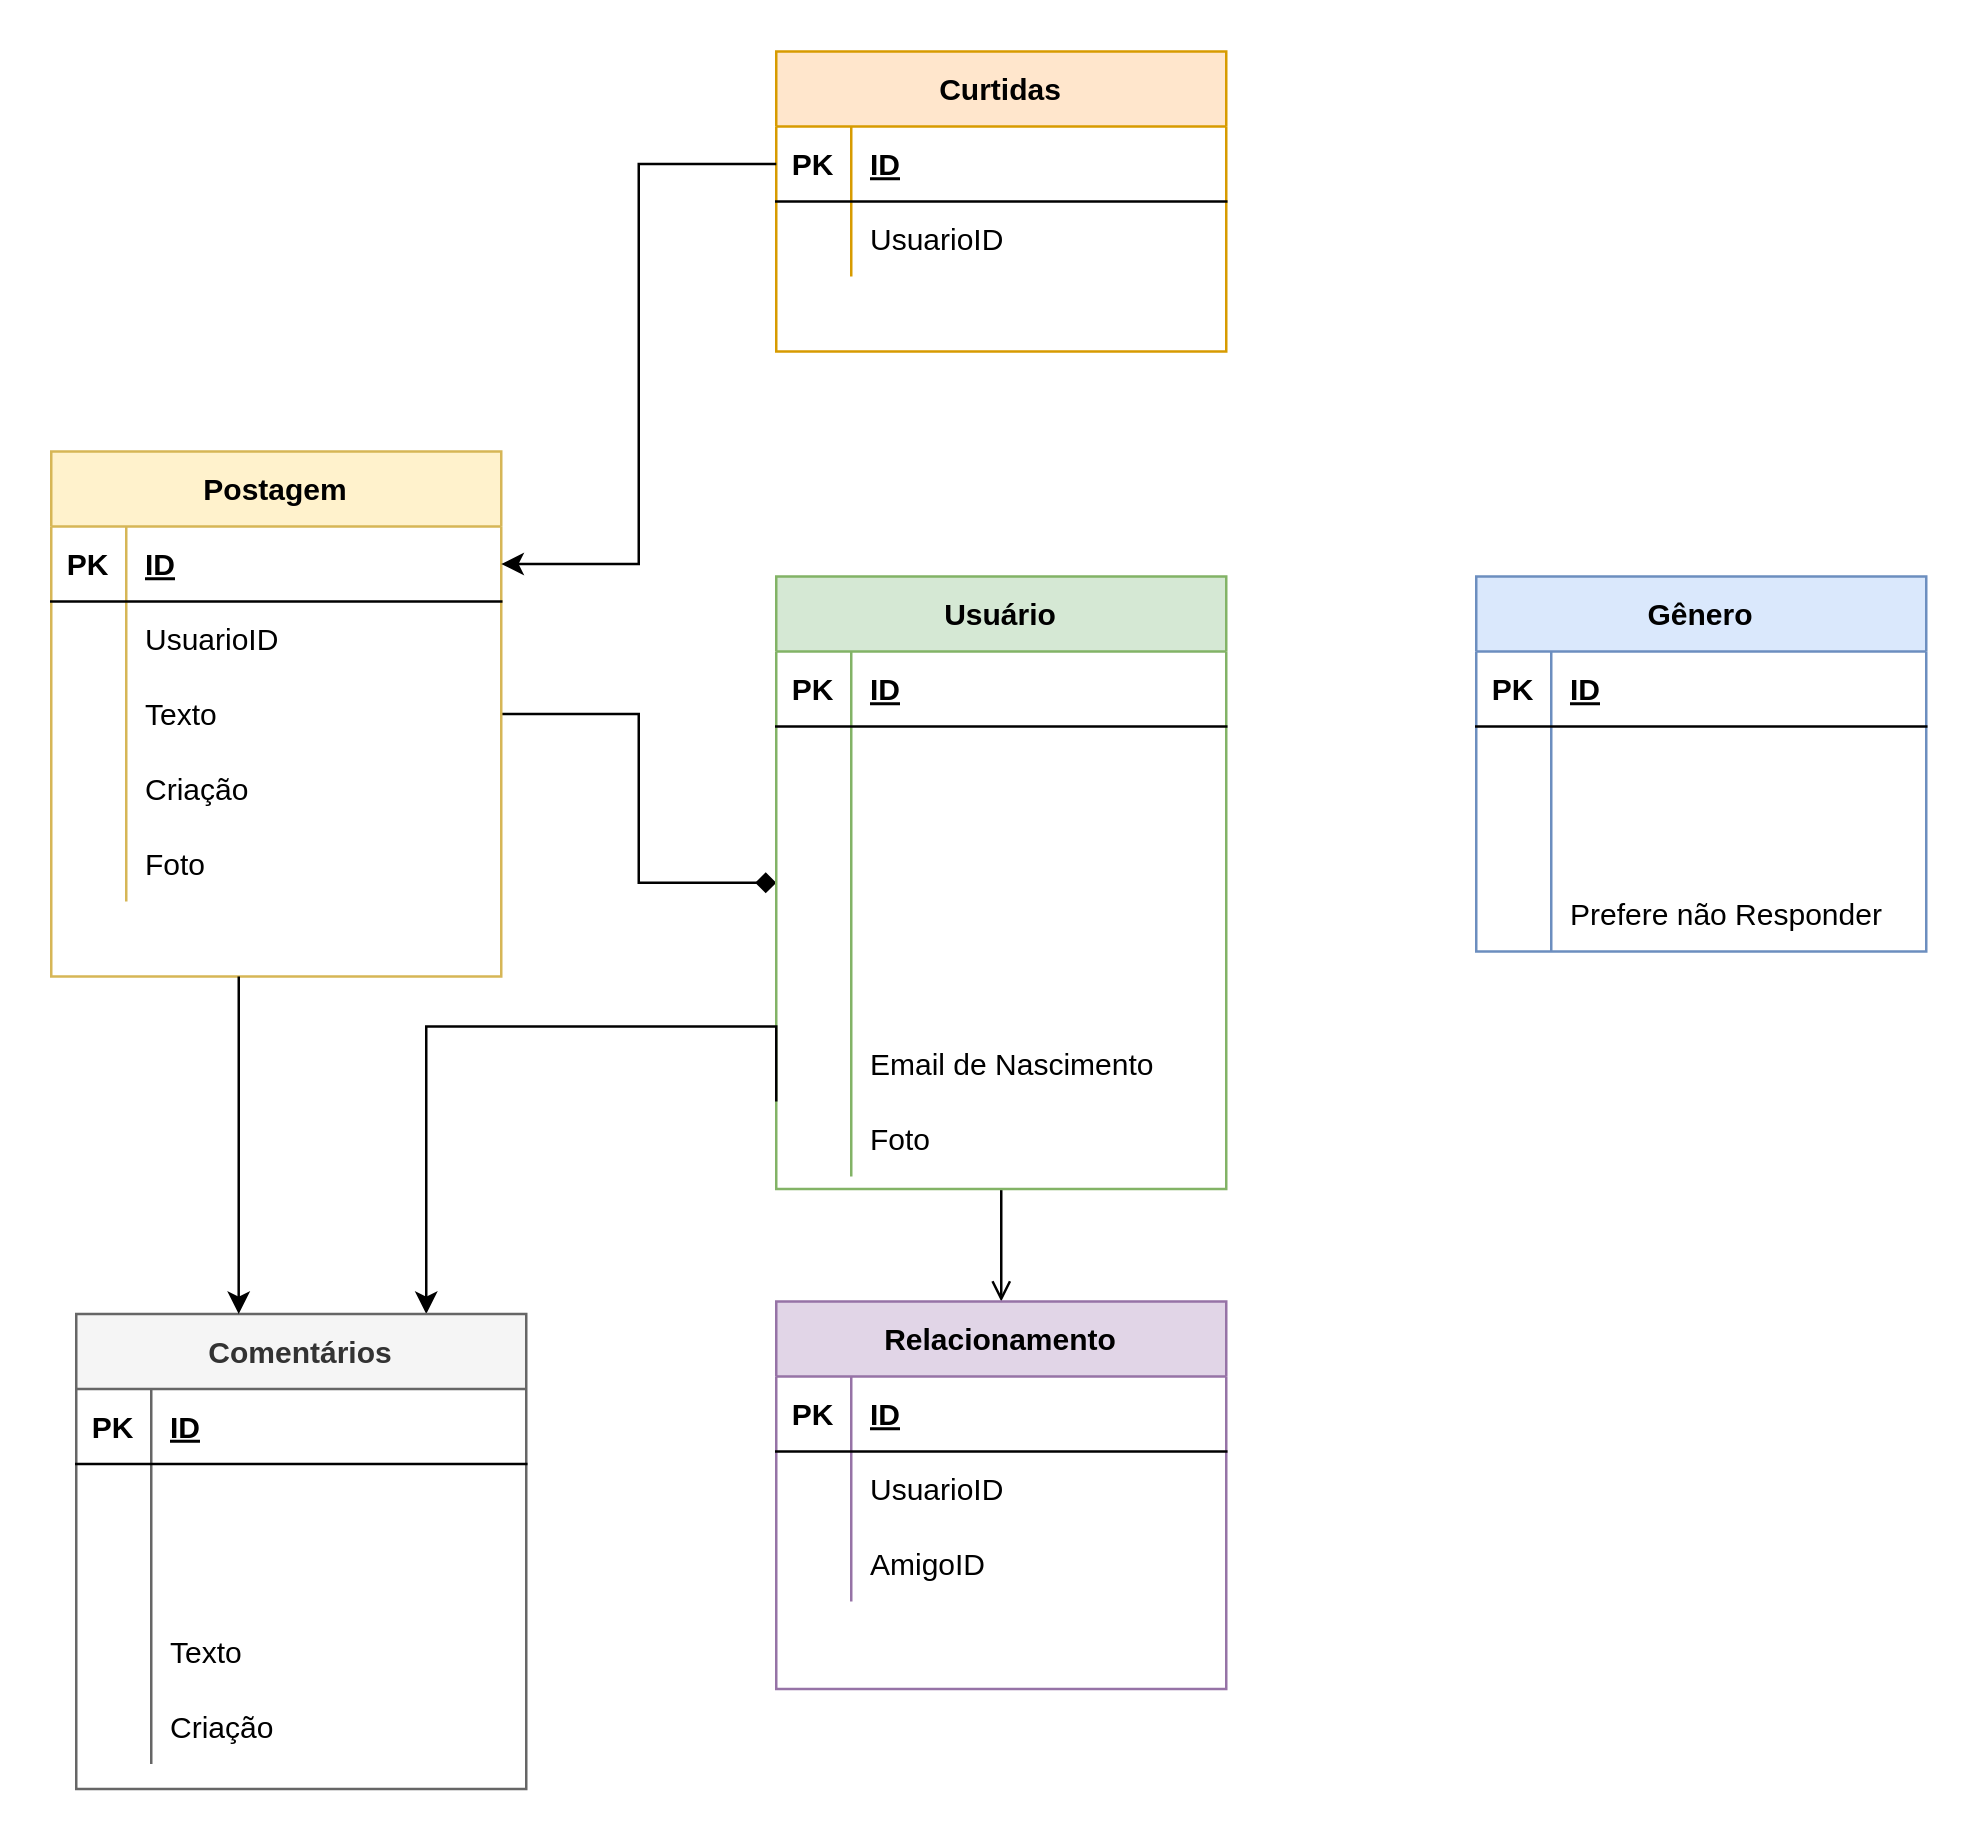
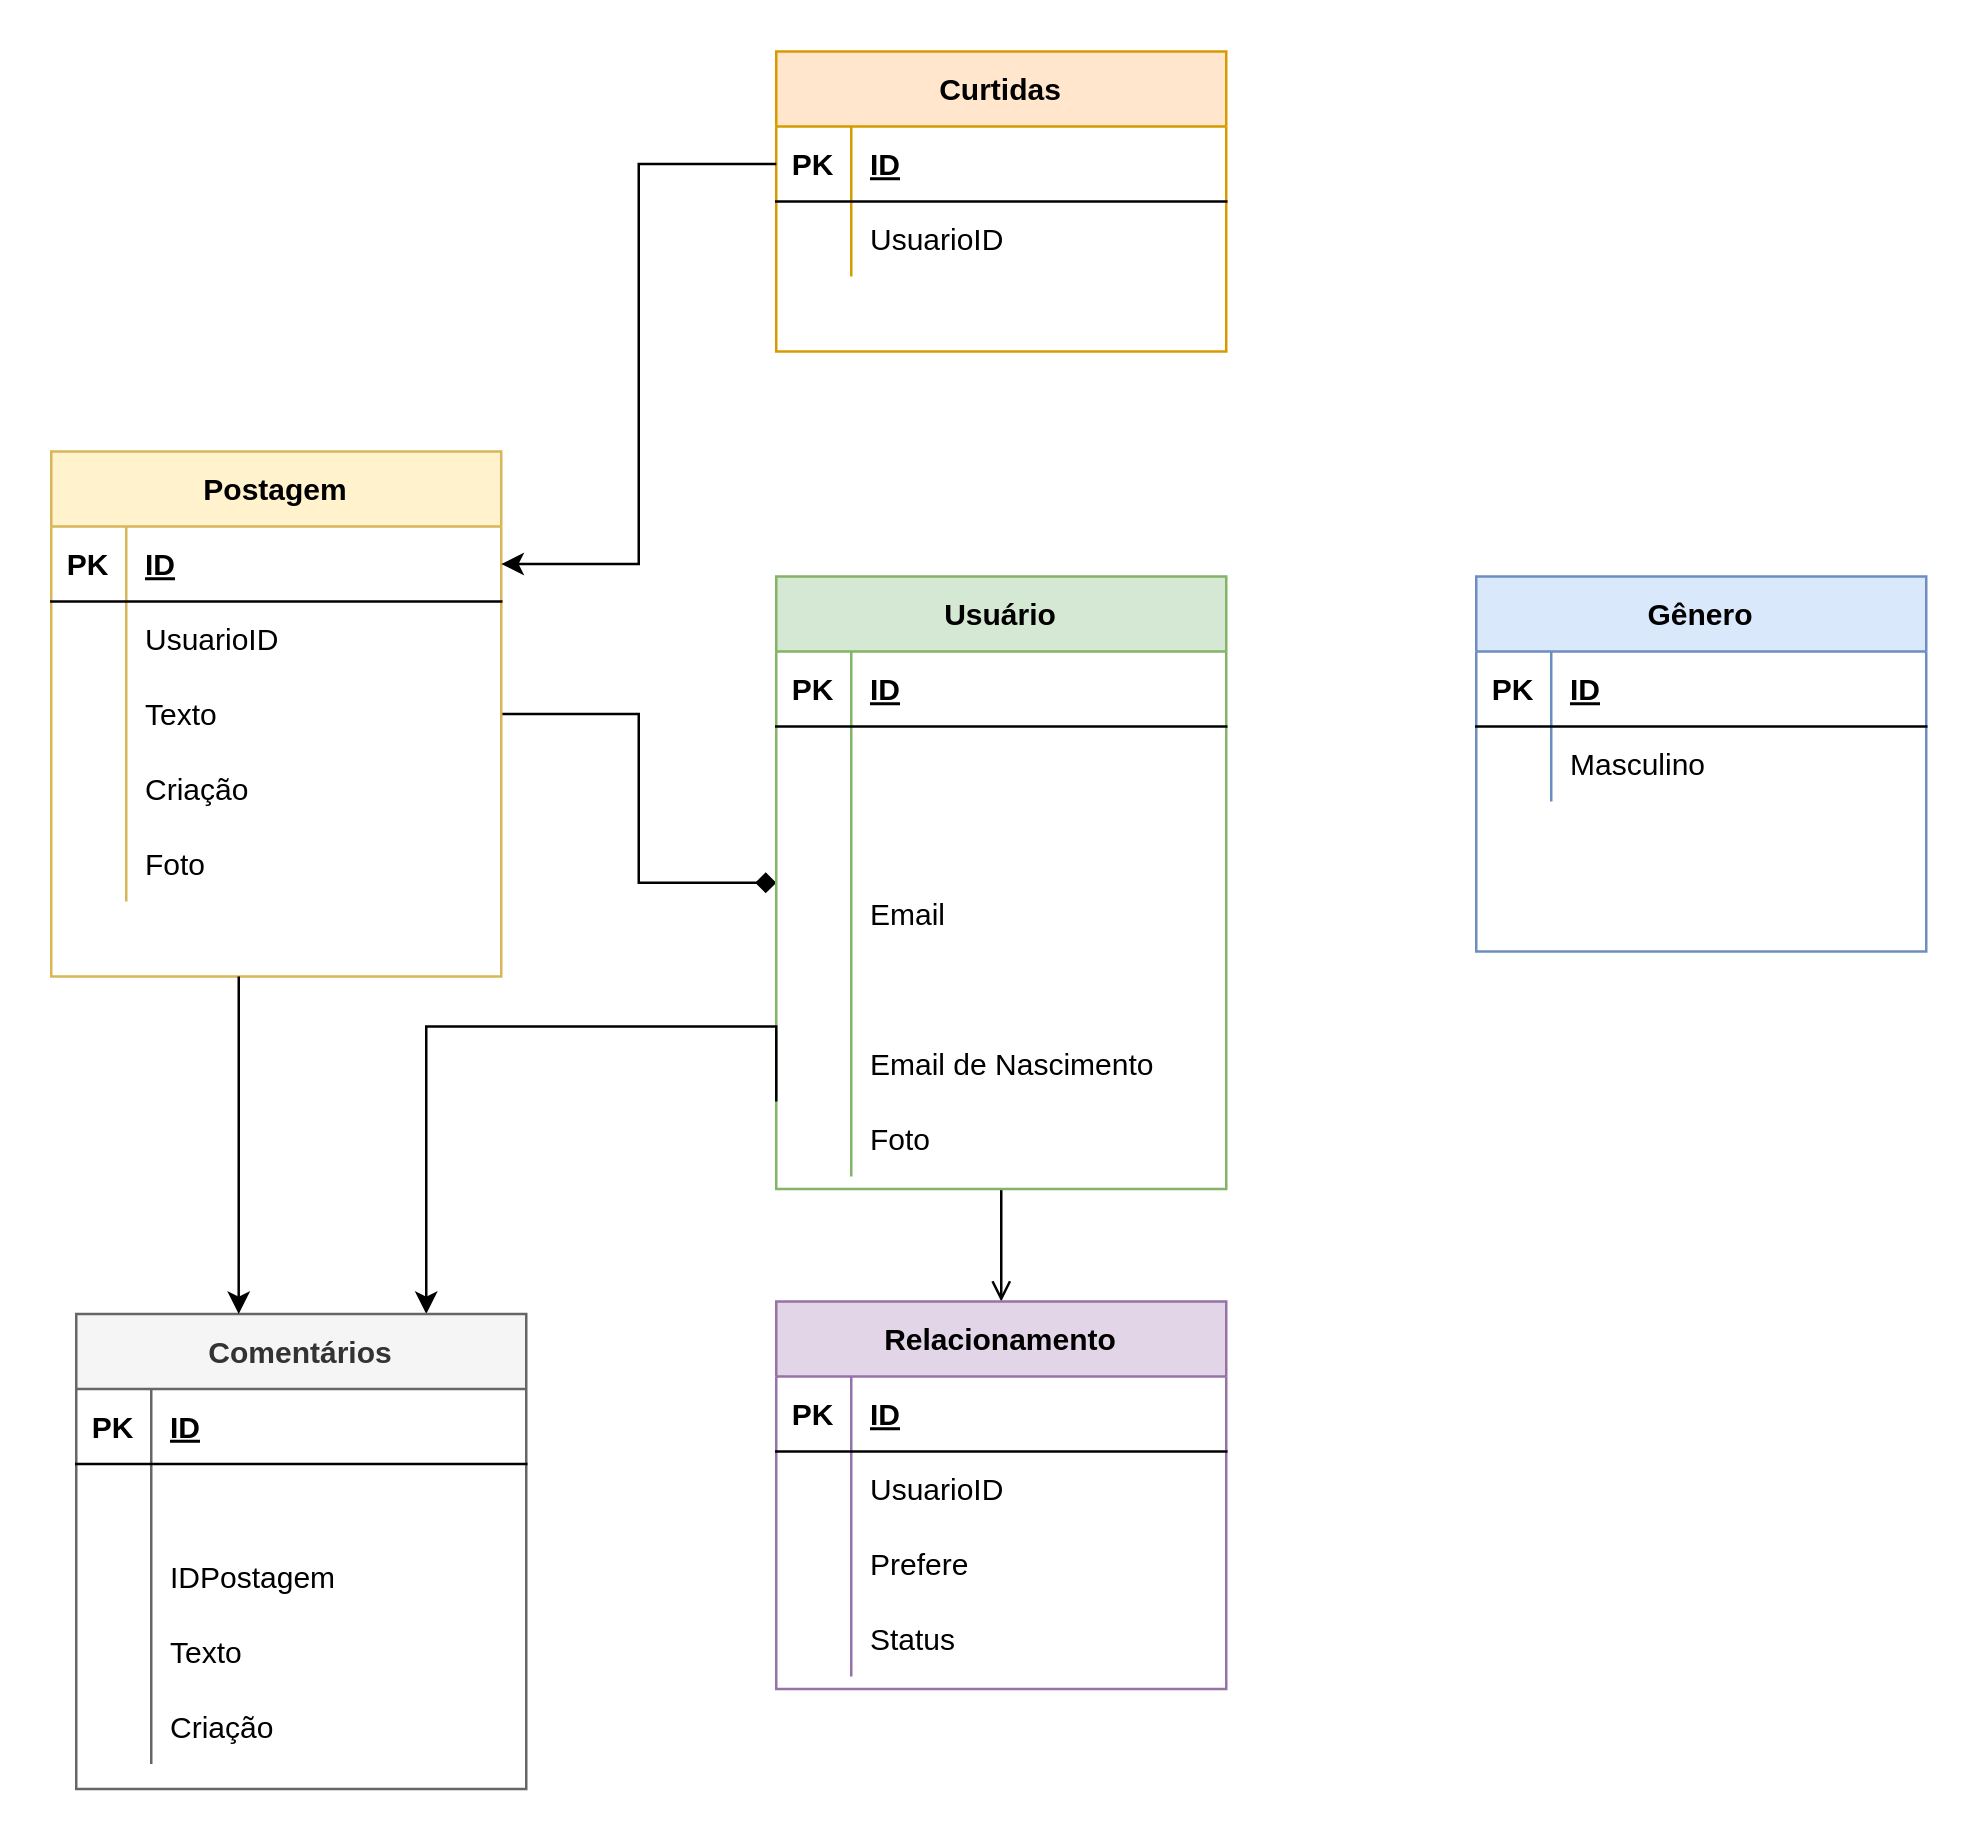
node "Masculino": added
node "Email": added
node "Prefere não Responder": removed
node "AmigoID": label "AmigoID" -> "Prefere"
node "IDPostagem": added
node "Status": added
